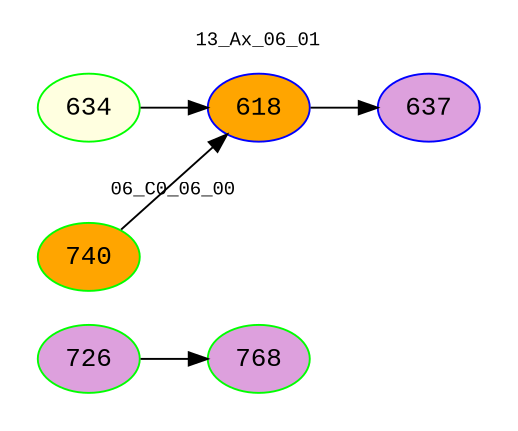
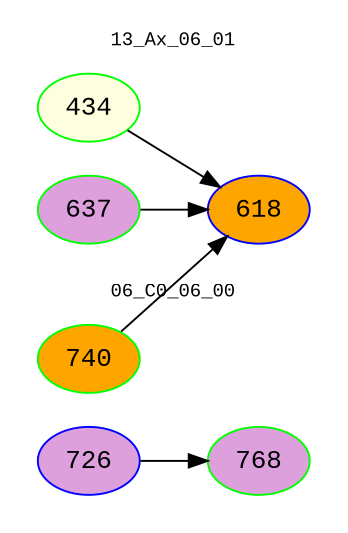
node "634": label "634" -> "434"
edge "618" -> "637": reversed
node "637": color blue -> green
node "726": color green -> blue
